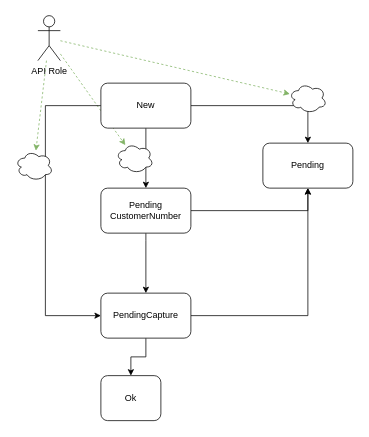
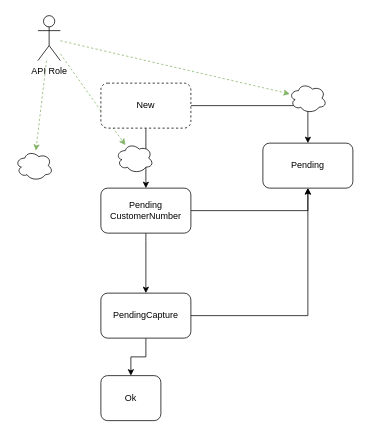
node "New": style solid -> dashed
edge "New" -> "PendingCapture": removed
